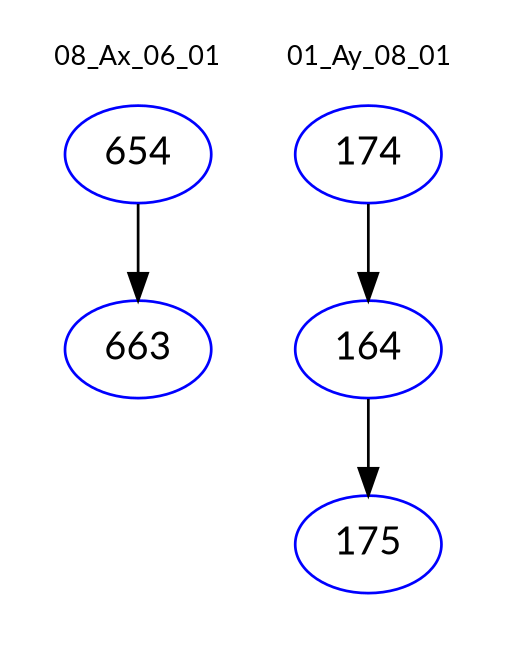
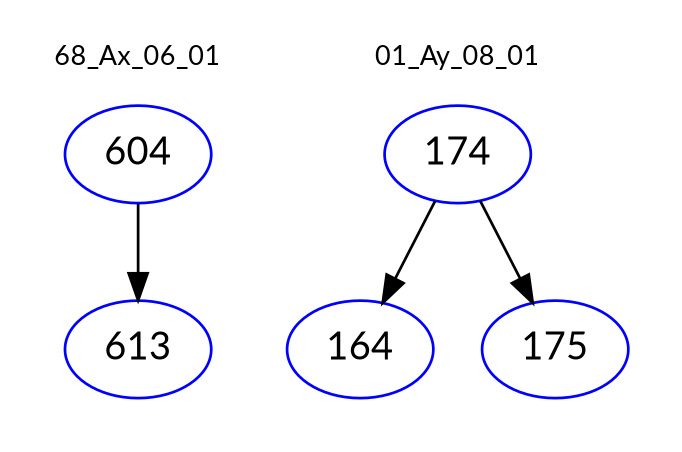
cluster "08_Ax_06_01": label "08_Ax_06_01" -> "68_Ax_06_01"
node "654": label "654" -> "604"
node "663": label "663" -> "613"
edge "164" -> "175": now "174" -> "175"
